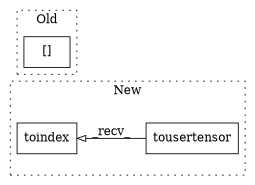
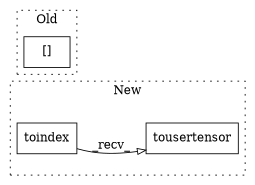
edge "tousertensor" -> "toindex": reversed
